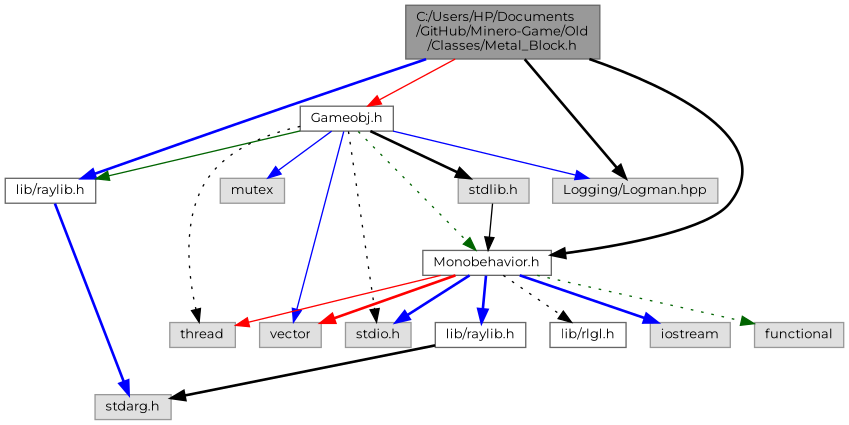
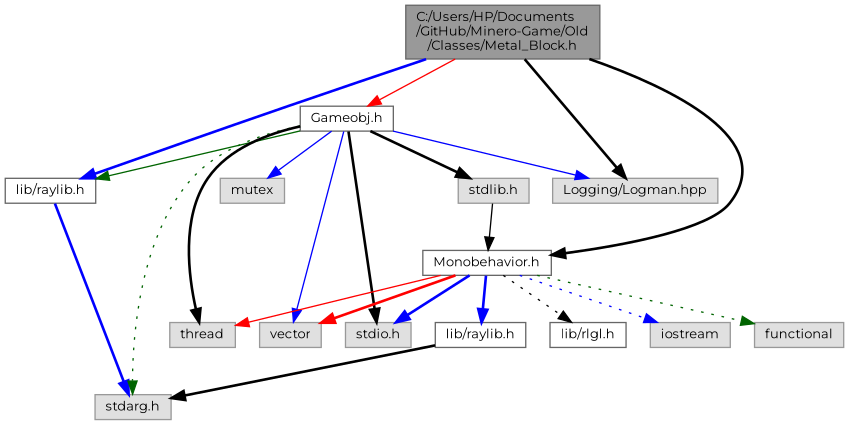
edge "Gameobj.h" -> "Monobehavior.h": now "Gameobj.h" -> "stdarg.h"
edge "Gameobj.h" -> "thread": style dotted -> bold
edge "Gameobj.h" -> "stdio.h": style dotted -> bold
edge "Monobehavior.h" -> "iostream": style bold -> dotted
